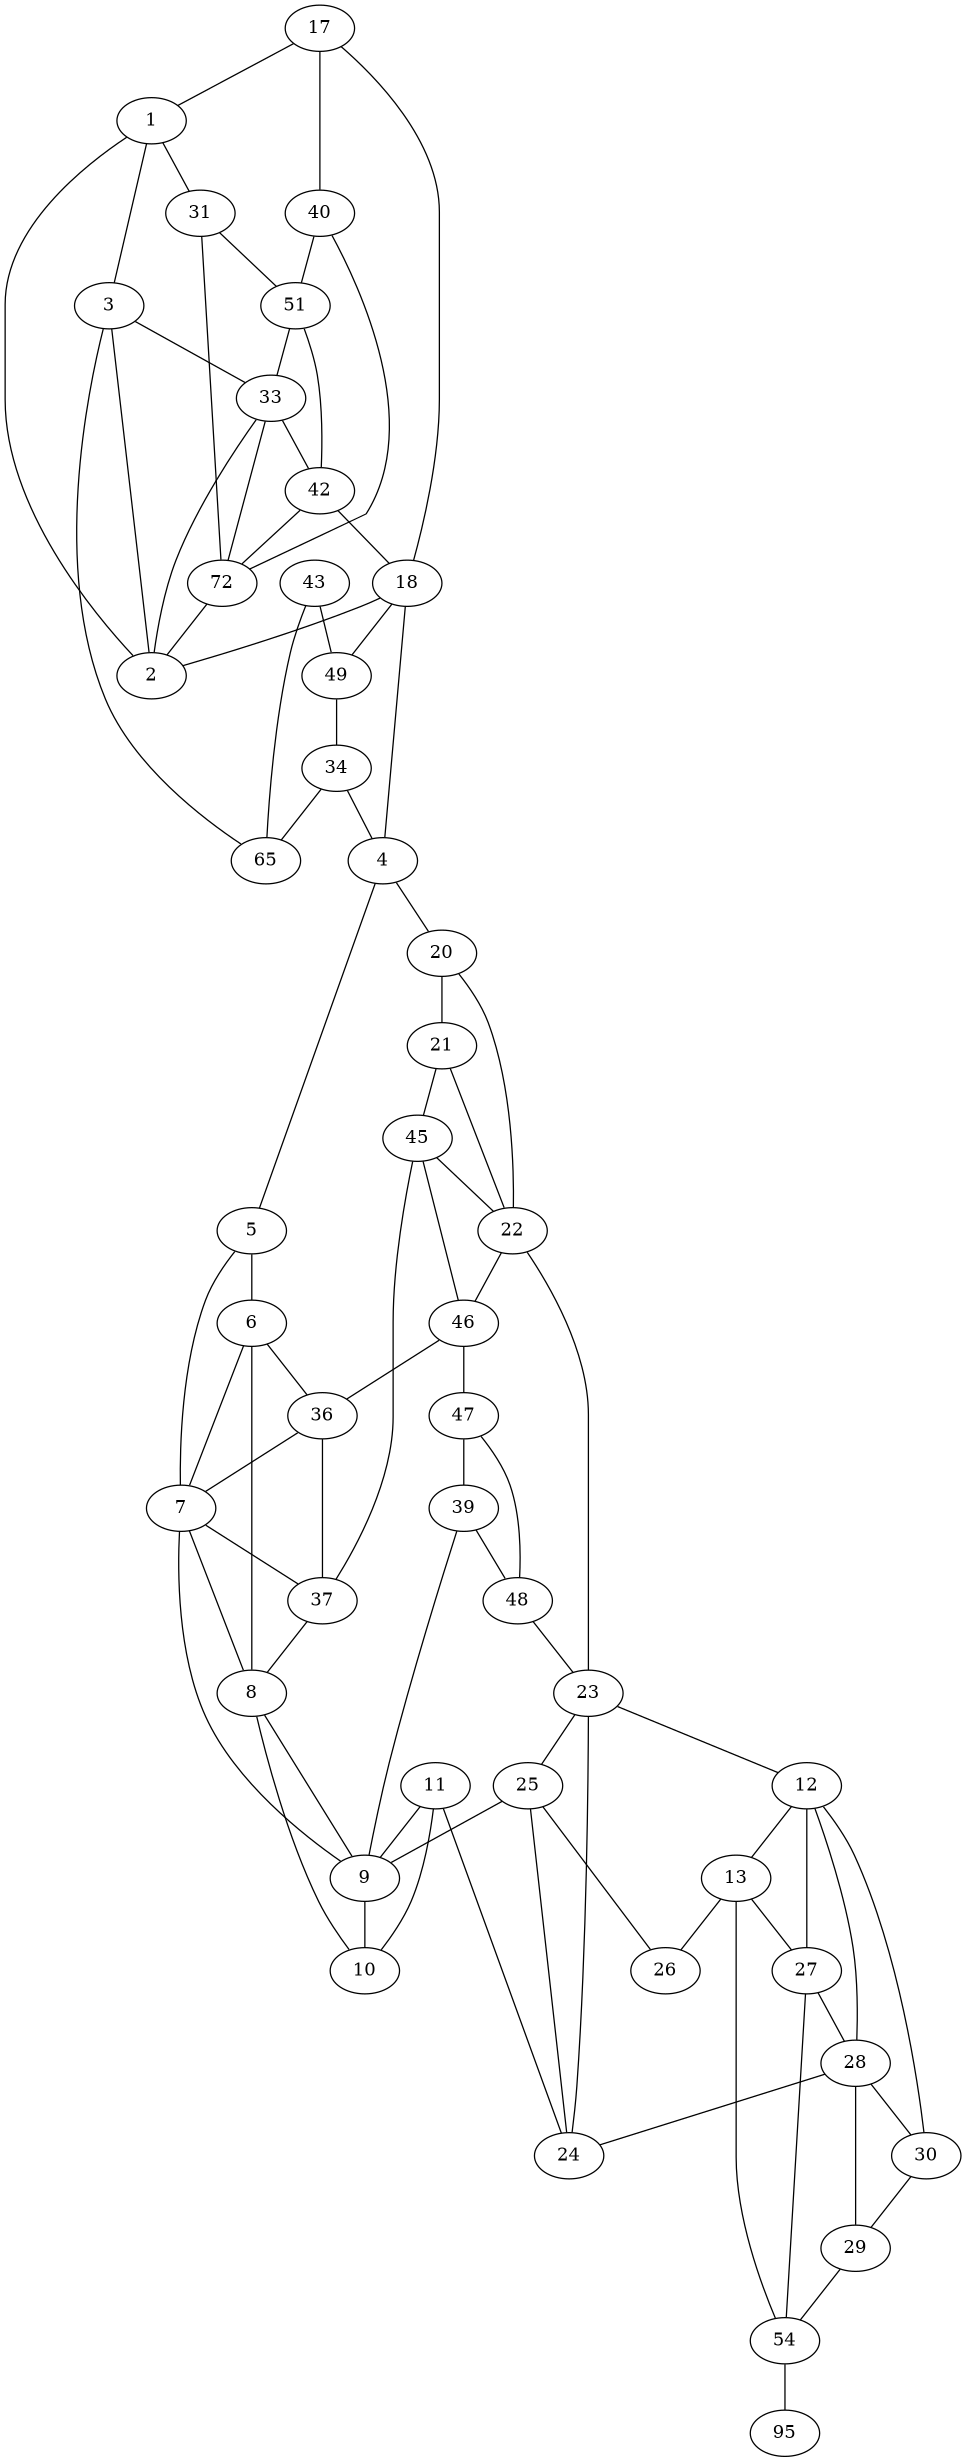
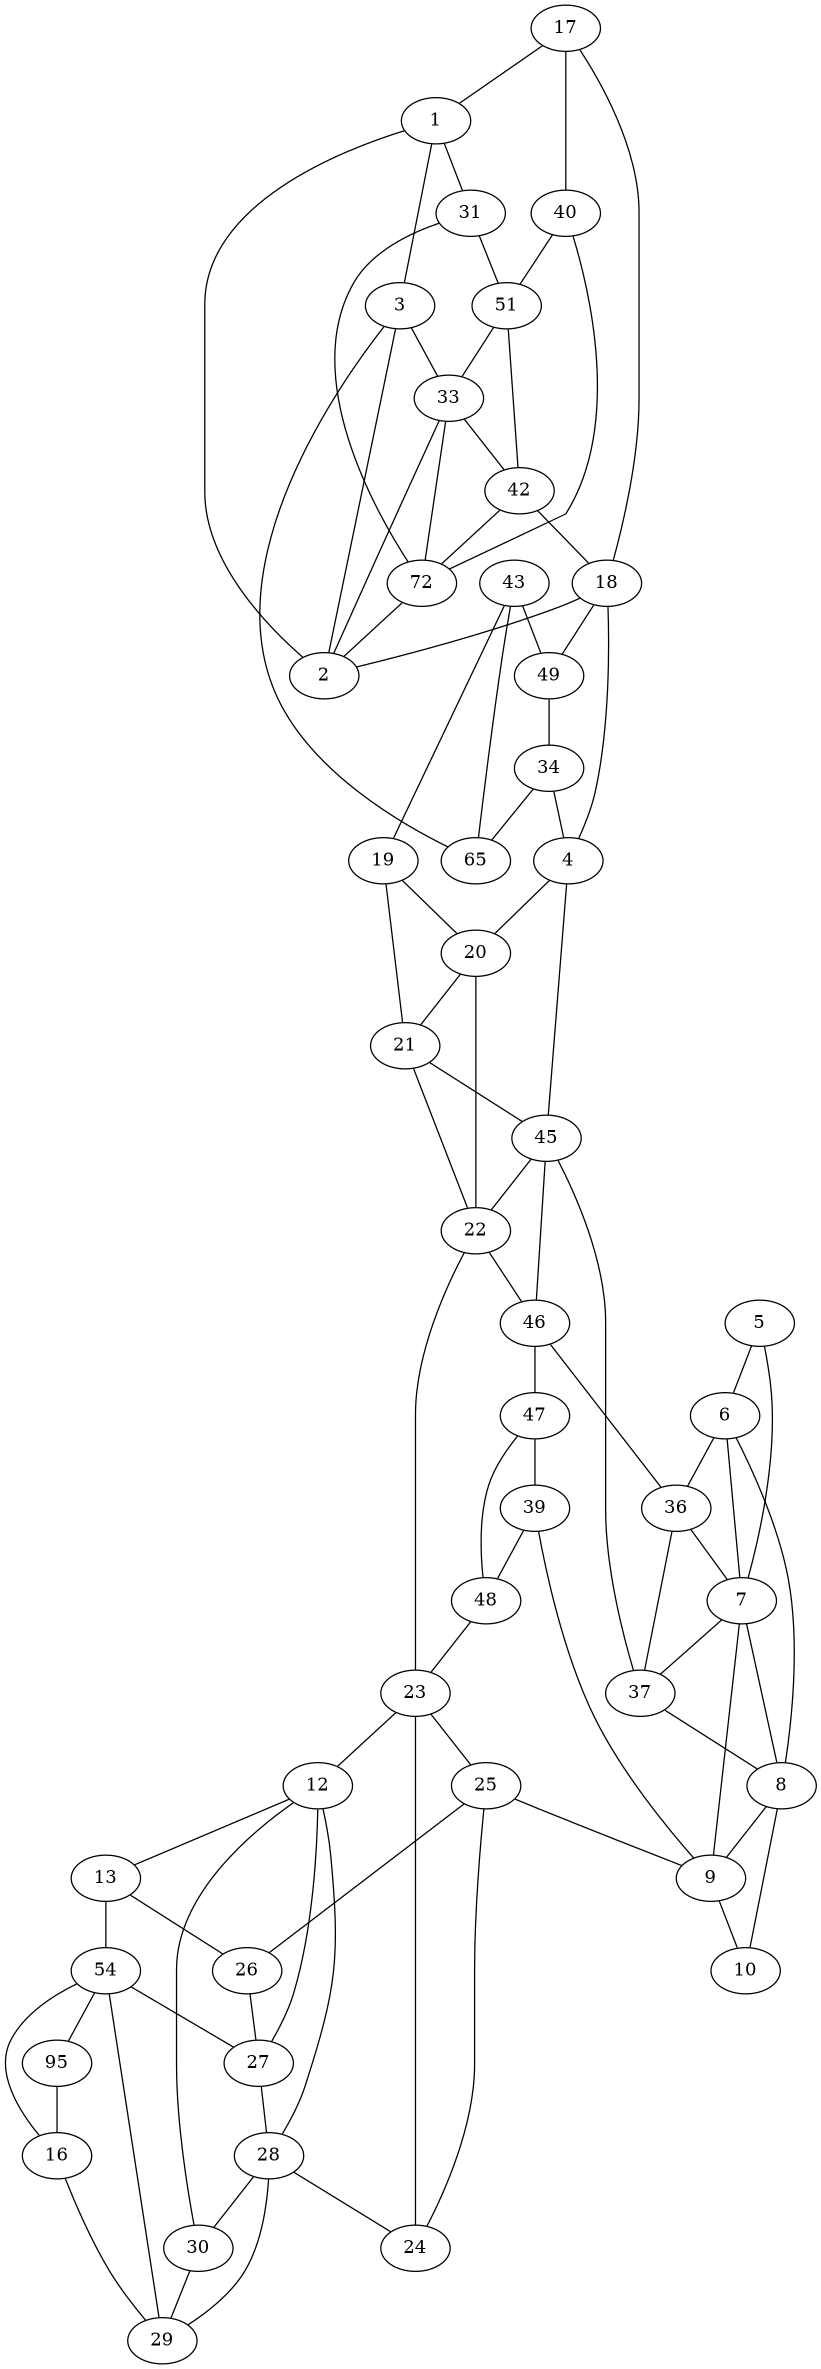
node "19": added
edge "4" -- "5": now "4" -- "45"
node "11": removed
edge "13" -- "27": now "26" -- "27"
node "16": added
